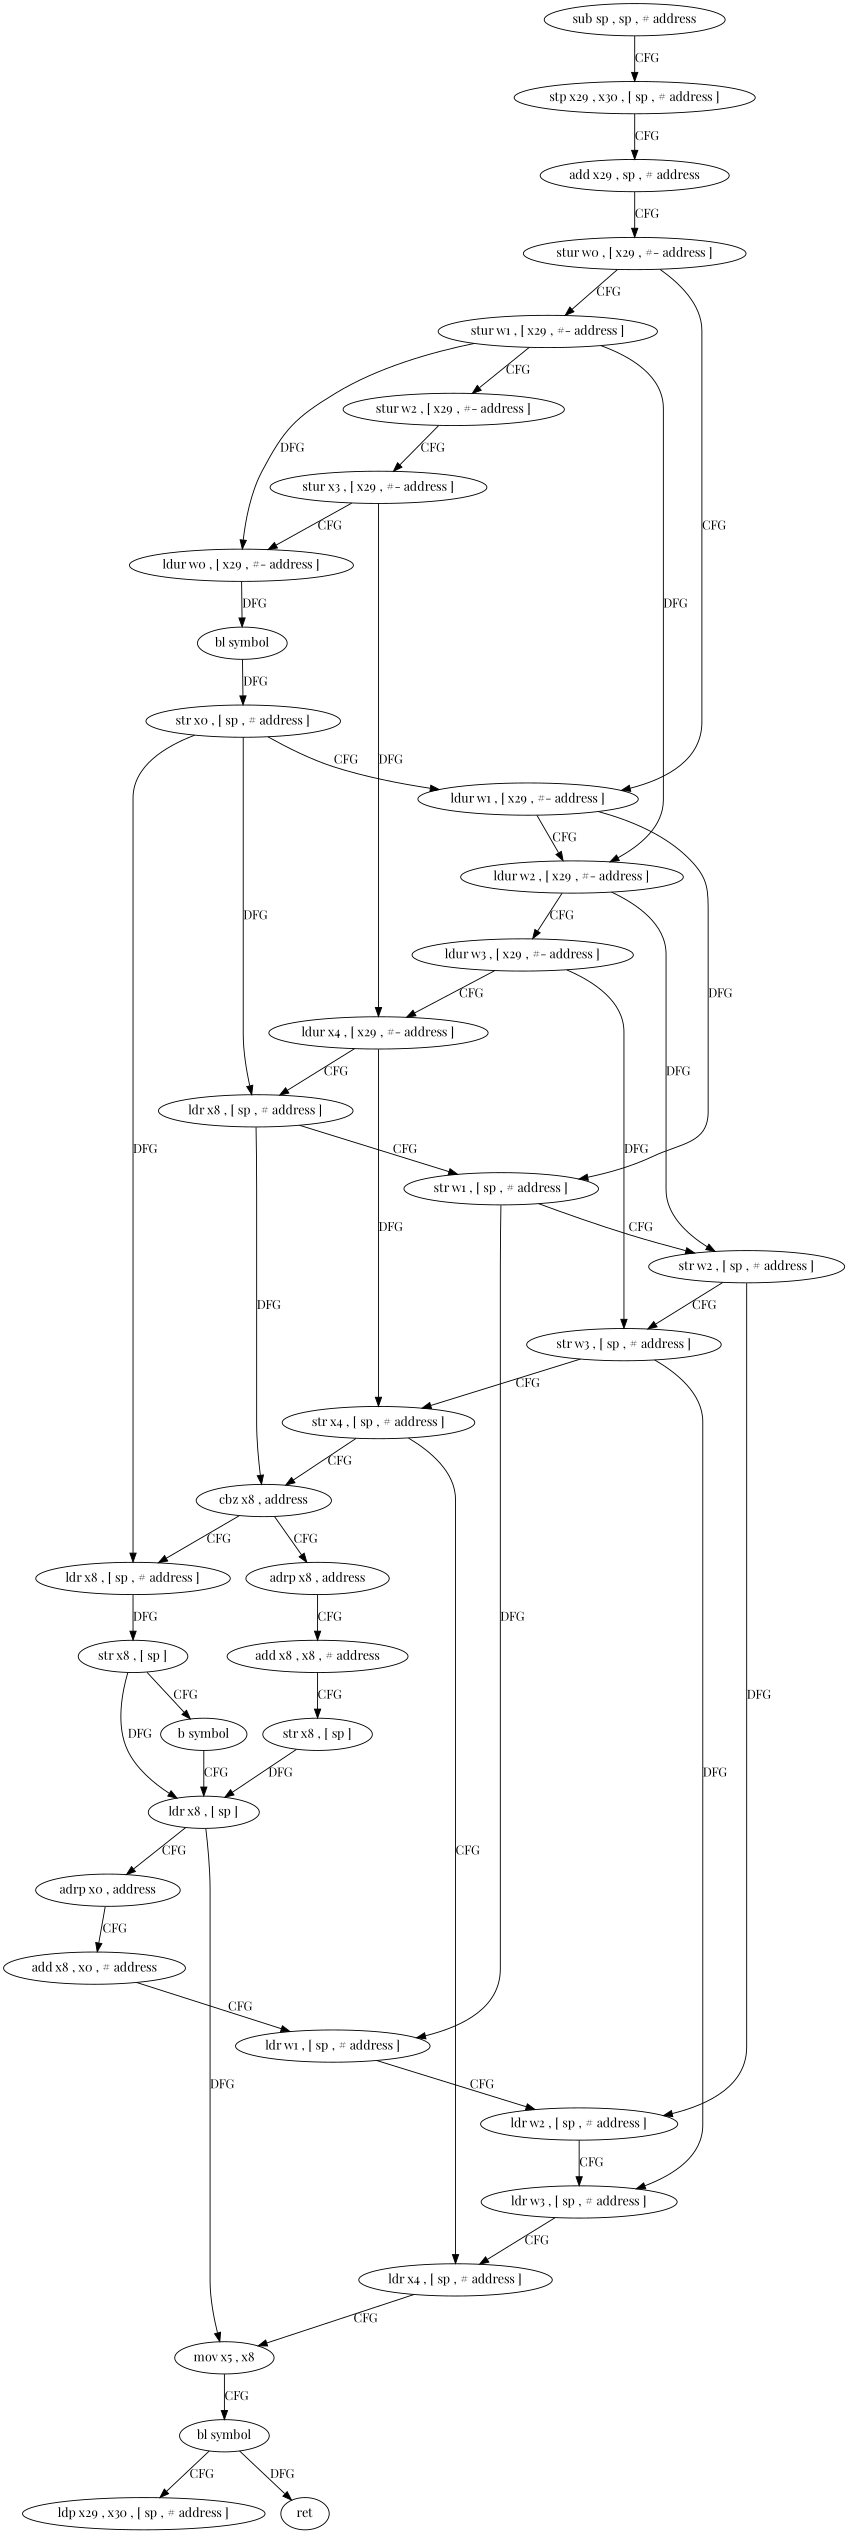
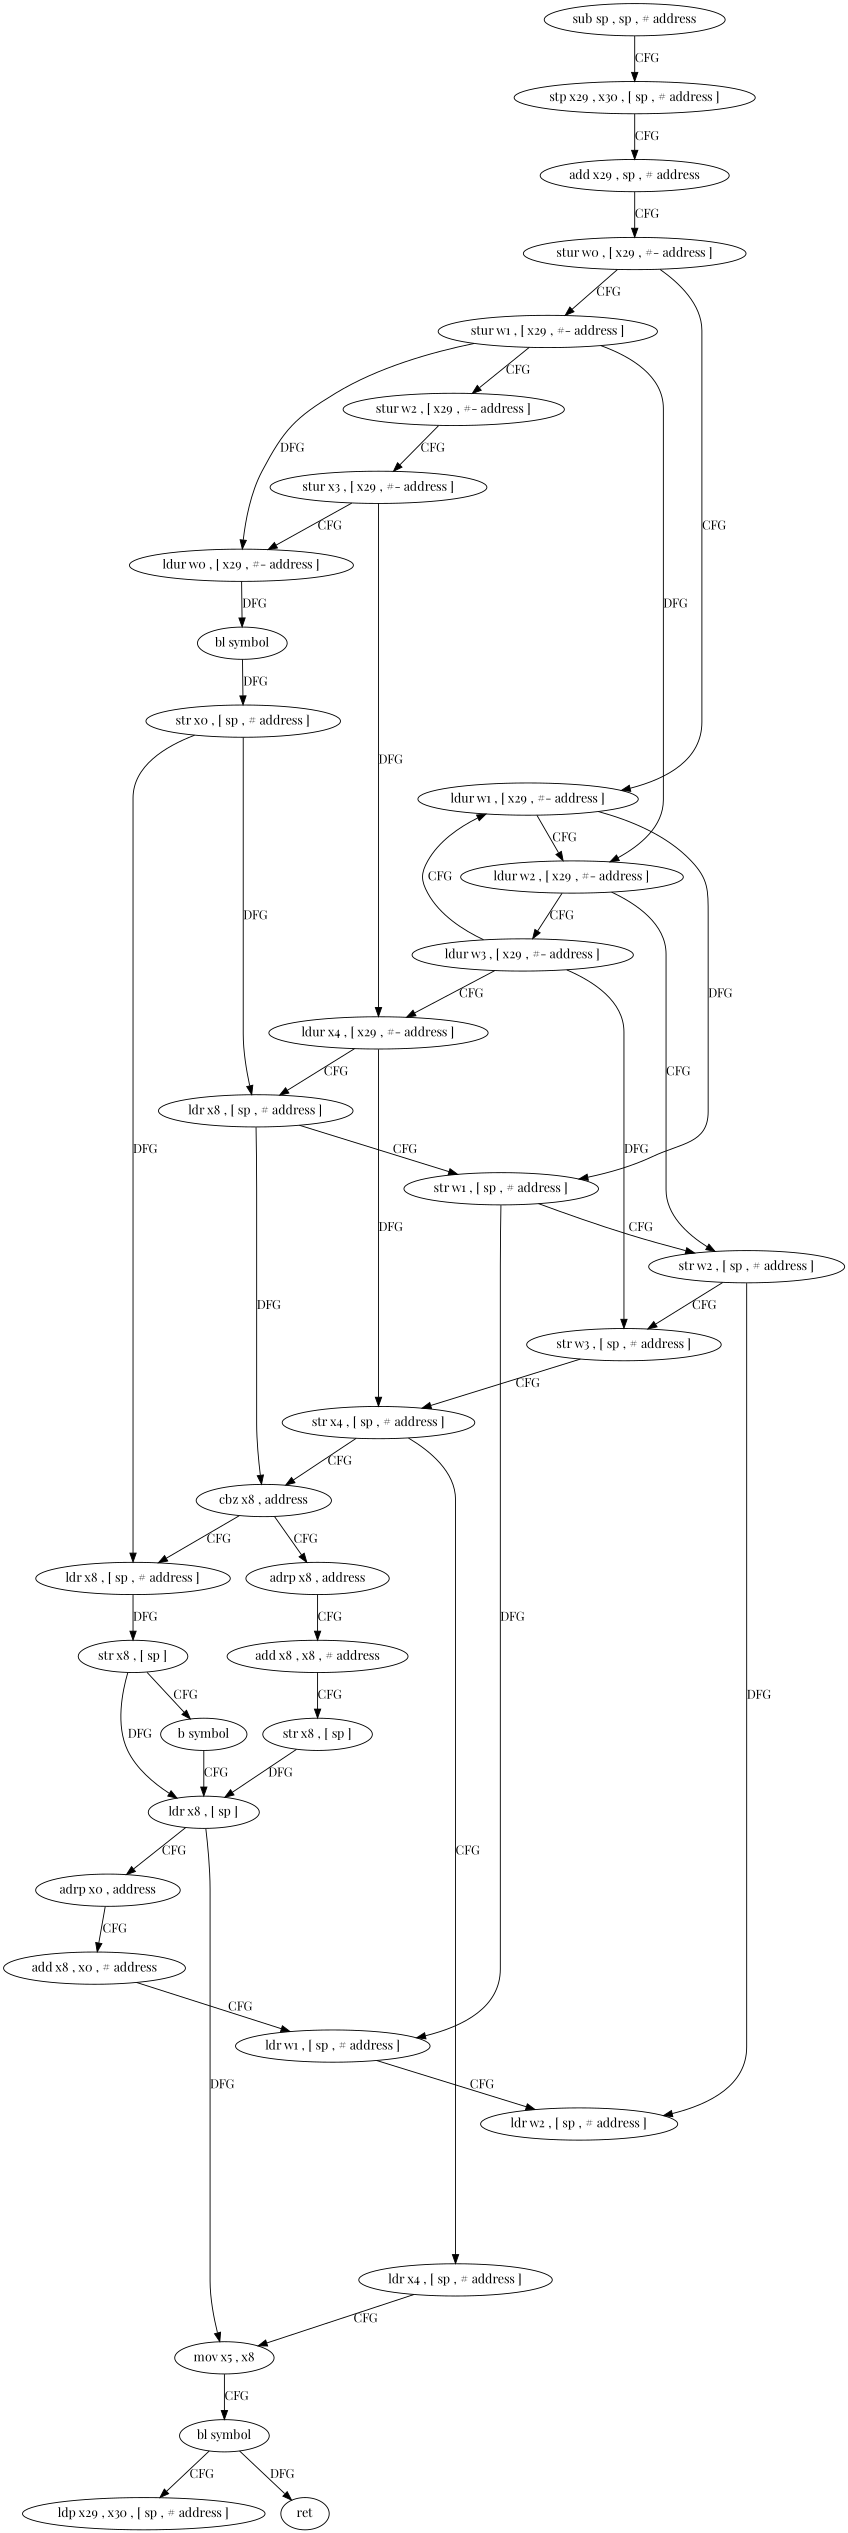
edge "str x0 , [ sp , # address ]" -> "ldur w1 , [ x29 , #- address ]": now "ldur w3 , [ x29 , #- address ]" -> "ldur w1 , [ x29 , #- address ]"
edge "ldur w2 , [ x29 , #- address ]" -> "str w2 , [ sp , # address ]": label "DFG" -> "CFG"
node "ldr w3 , [ sp , # address ]": removed
